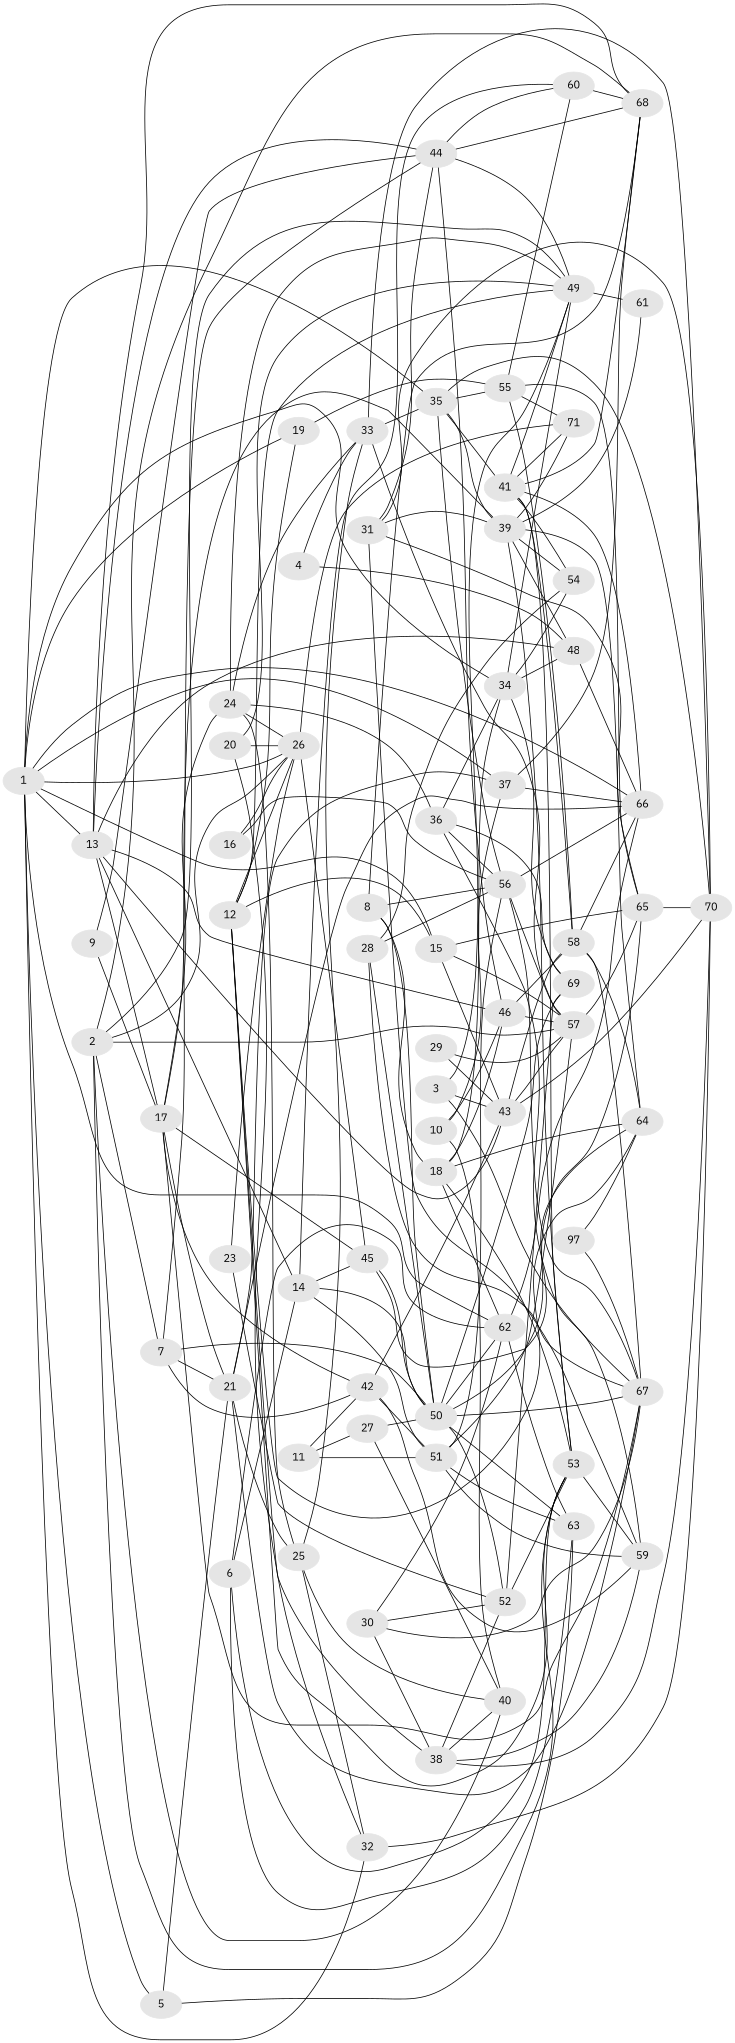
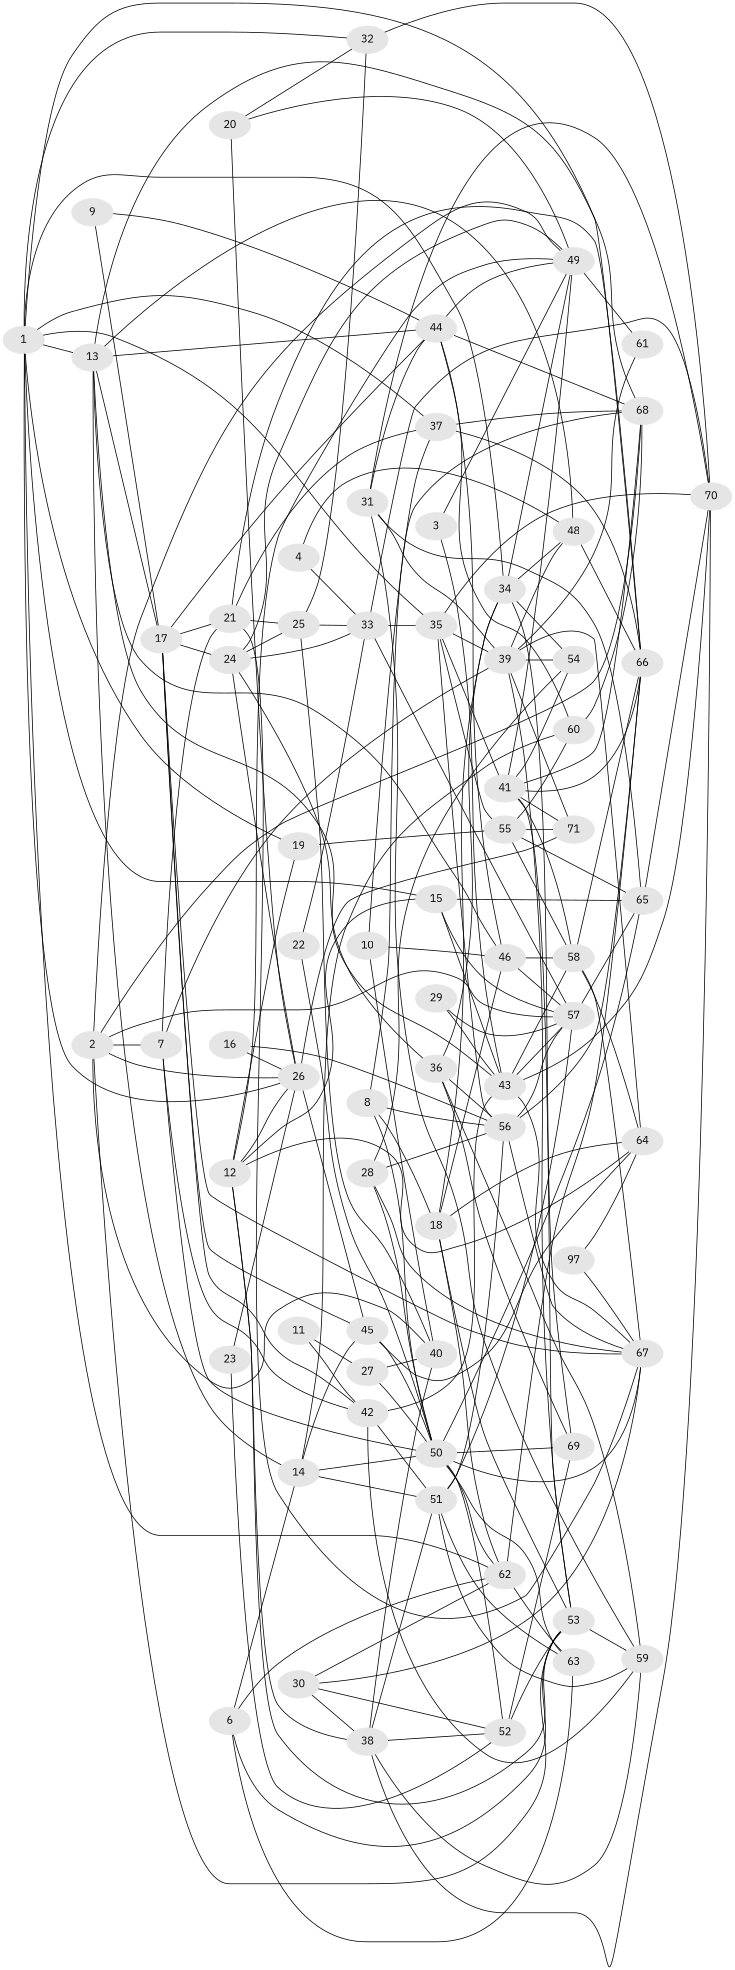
node "22": added
edge "3" -- "67": now "43" -- "67"
edge "11" -- "51": now "38" -- "51"
node "5": removed
